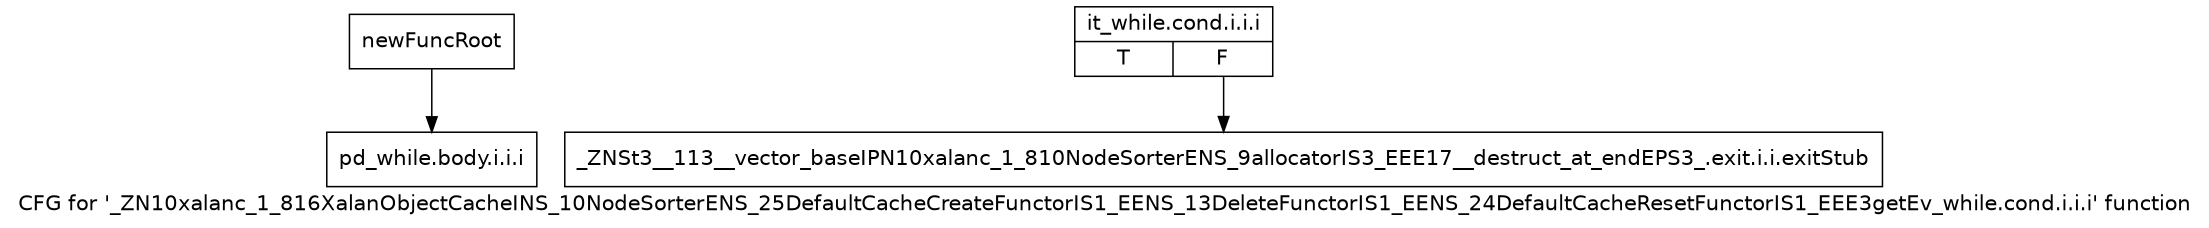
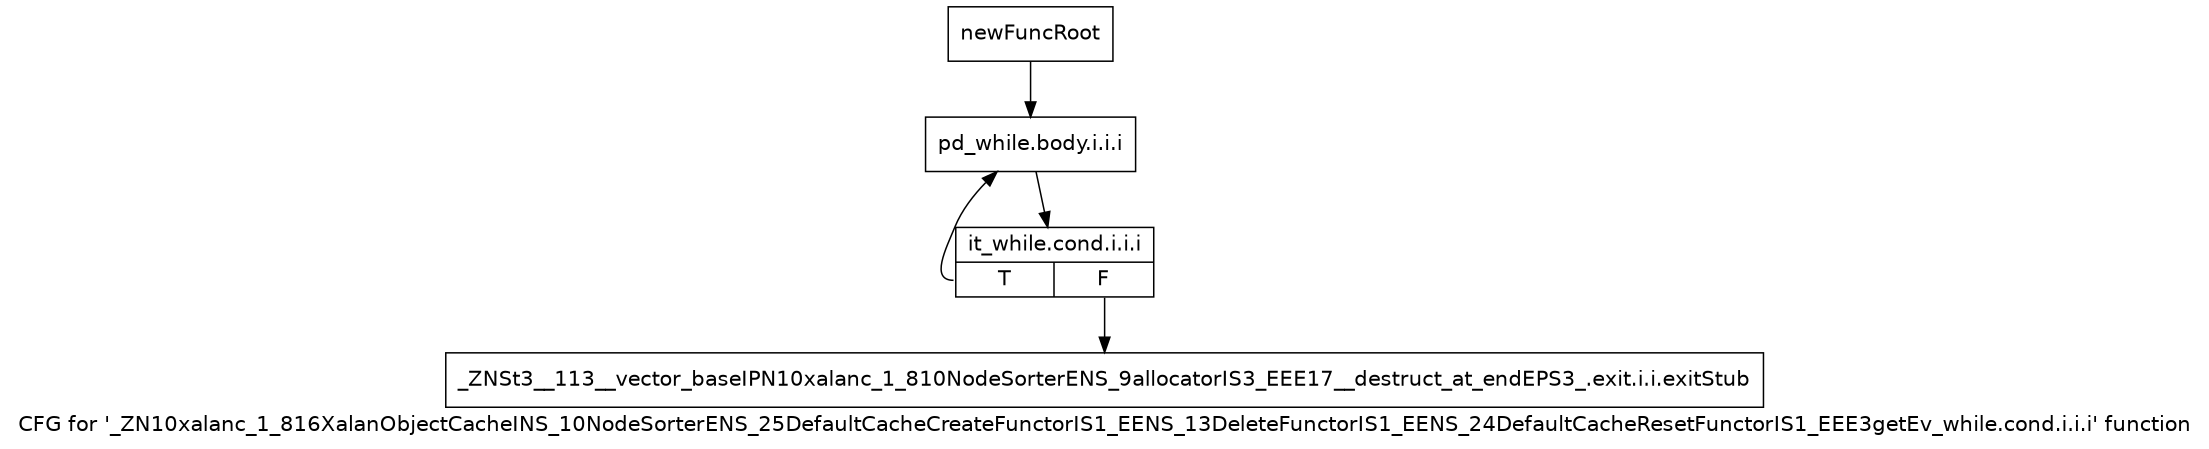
edge "pd_while.body.i.i.i" -> "it_while.cond.i.i.i": added
edge "it_while.cond.i.i.i" -> "pd_while.body.i.i.i": added
